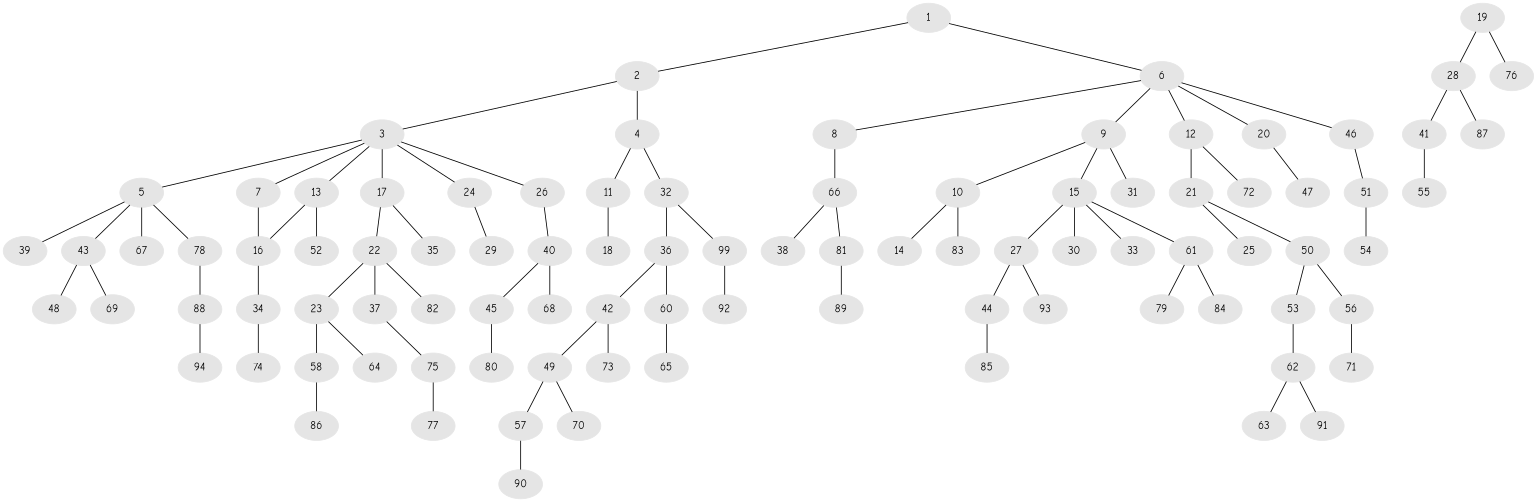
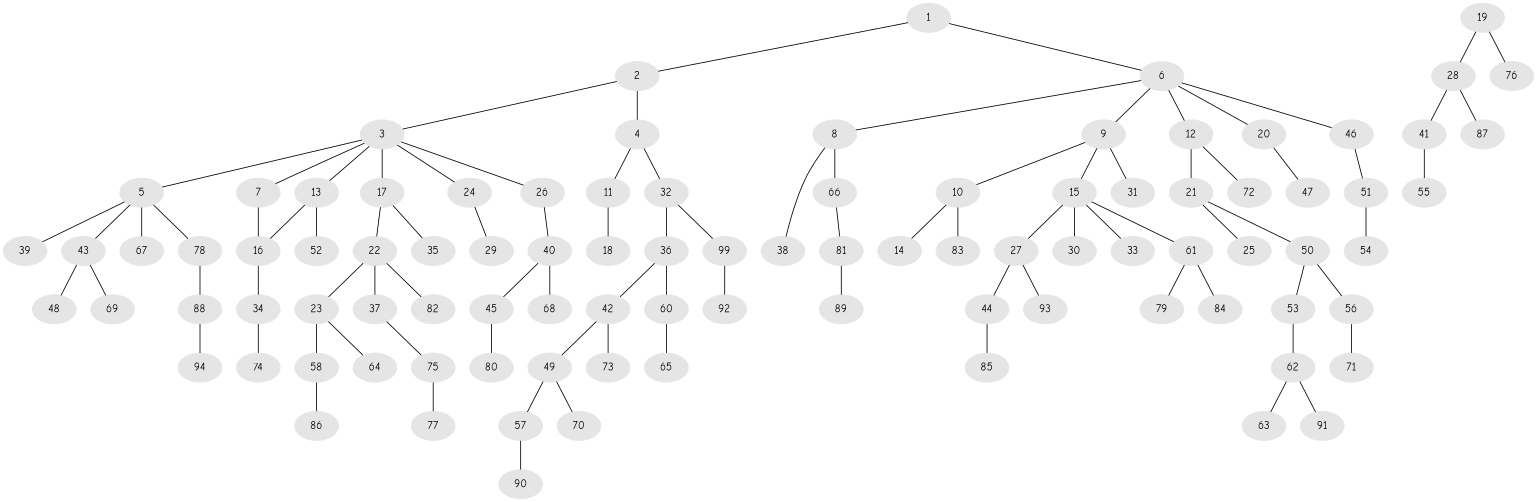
edge "66" -- "38": now "8" -- "38"
